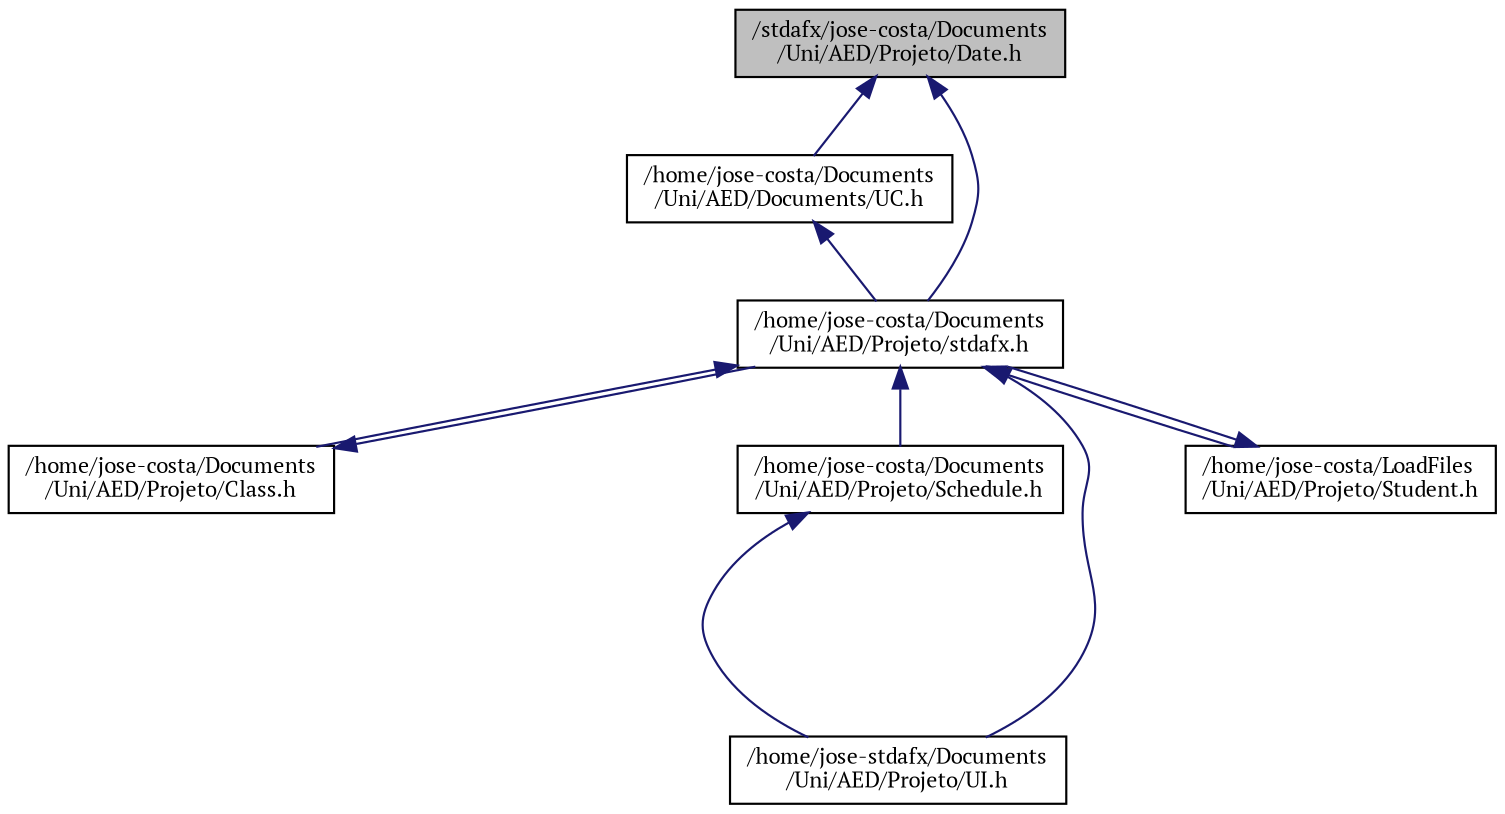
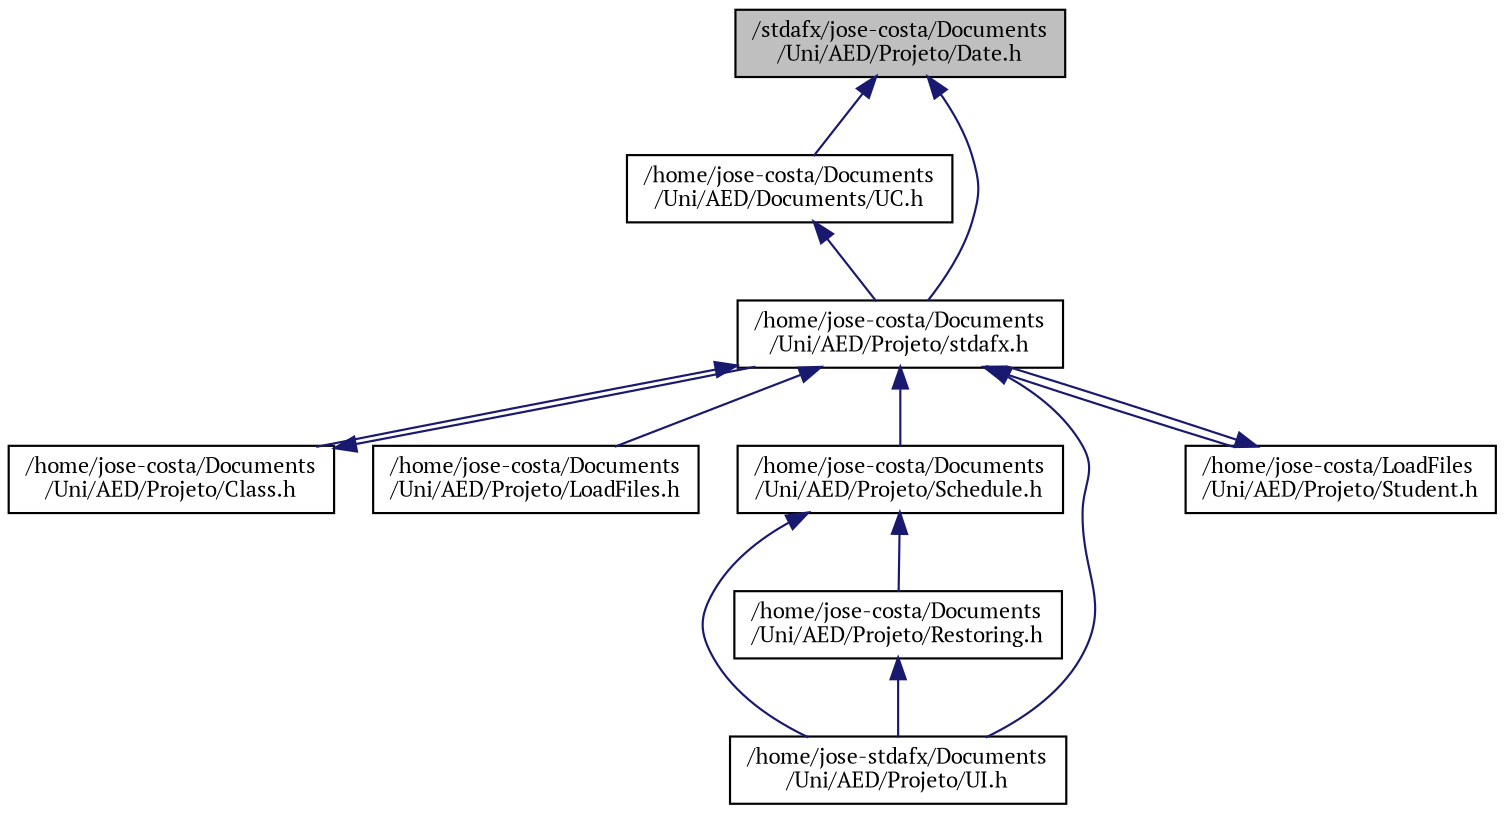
node "/home/jose-costa/Documents /Uni/AED/Projeto/LoadFiles.h": added
node "/home/jose-costa/Documents /Uni/AED/Projeto/Restoring.h": added
